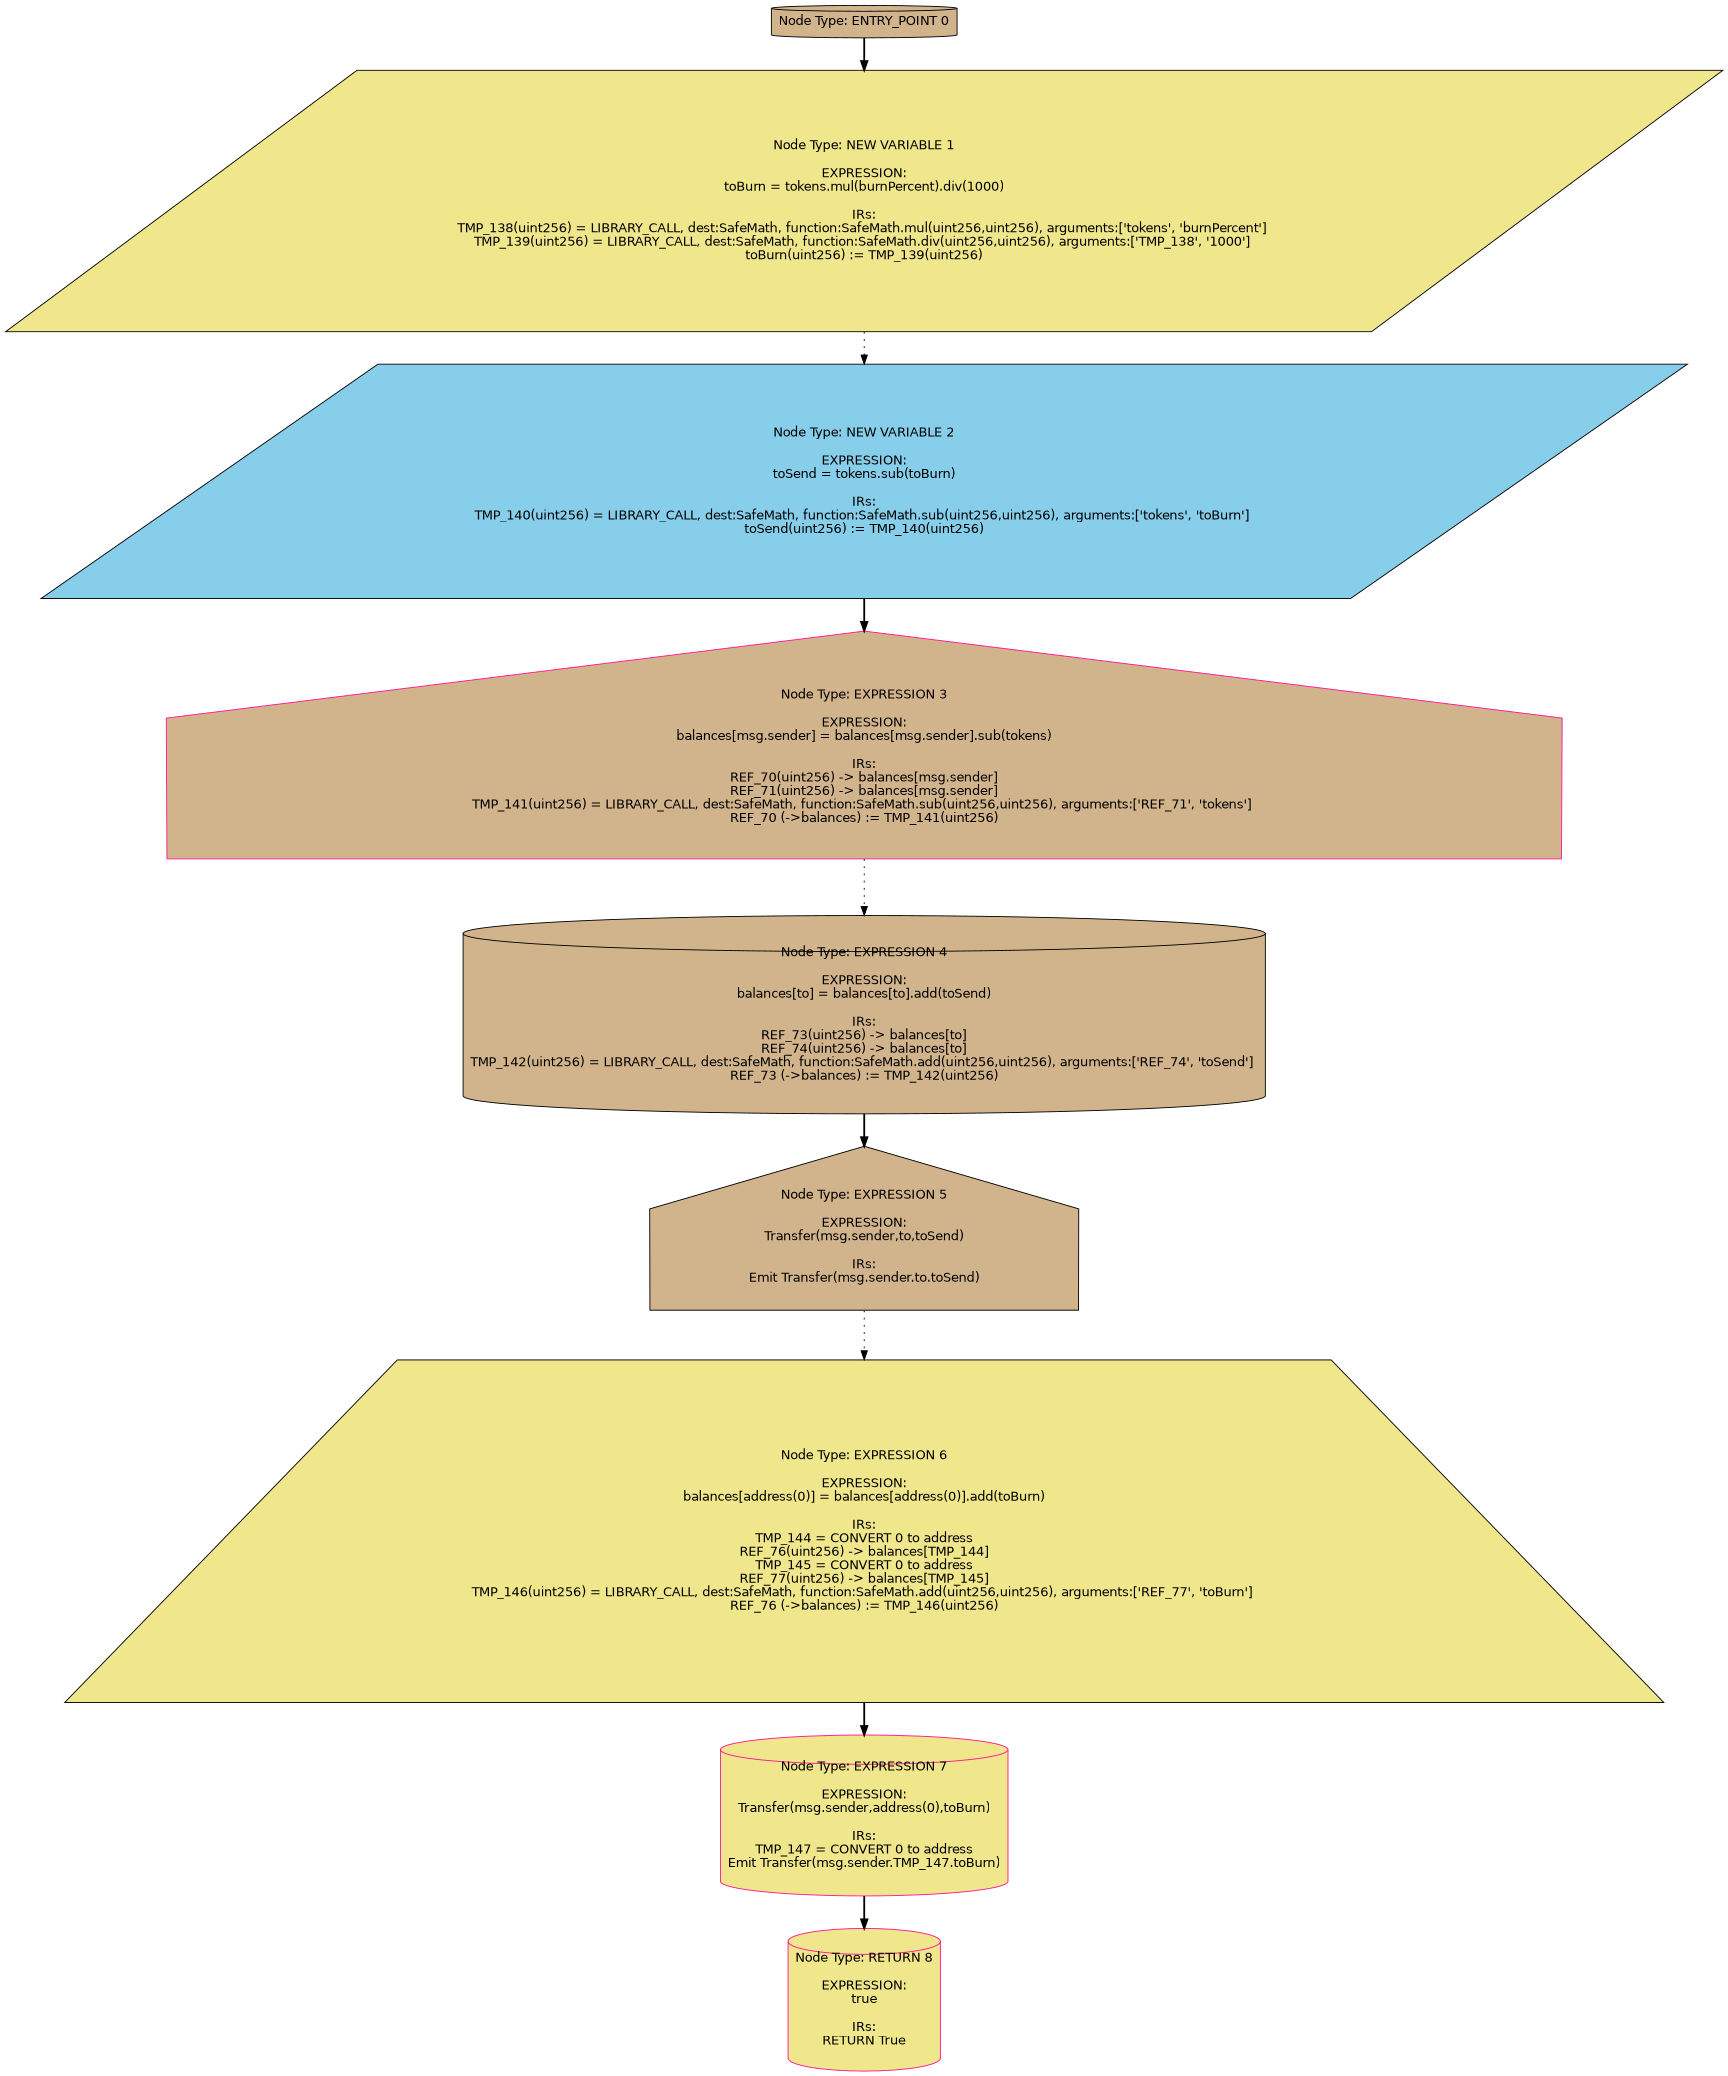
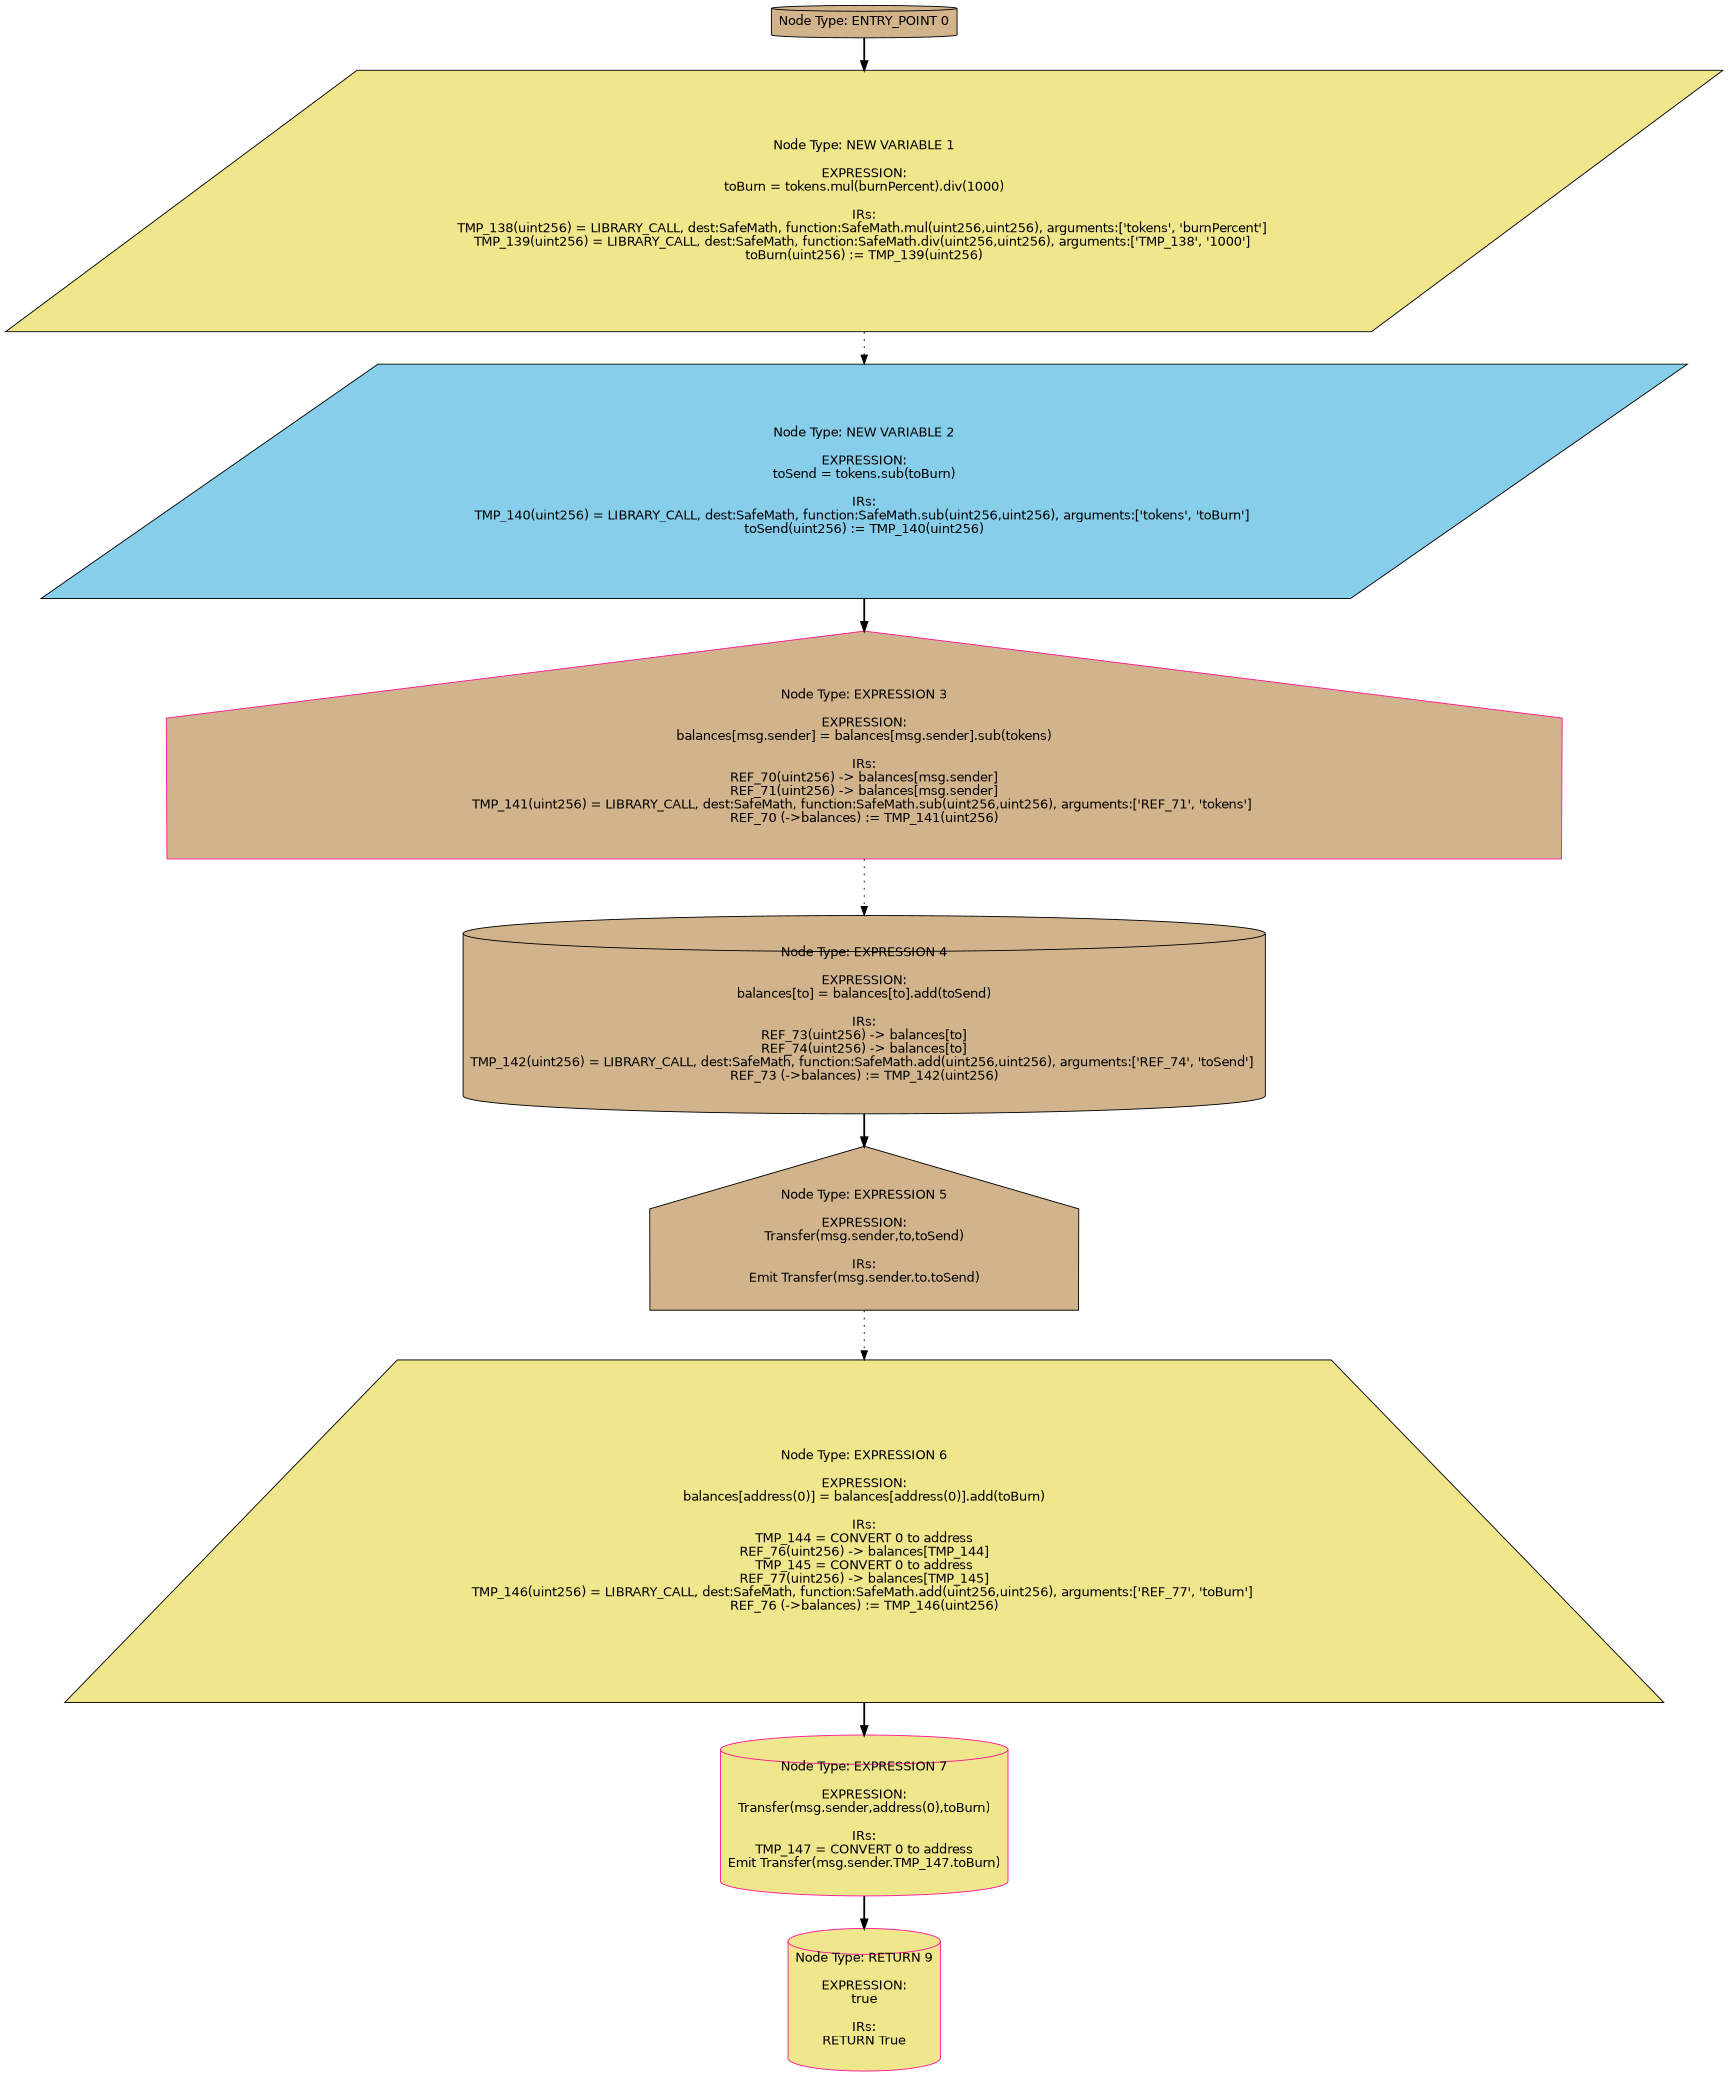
node "Node Type: RETURN 8 EXPRESSION: true IRs: RETURN True": label "Node Type: RETURN 8 EXPRESSION: true IRs: RETURN True" -> "Node Type: RETURN 9 EXPRESSION: true IRs: RETURN True"
